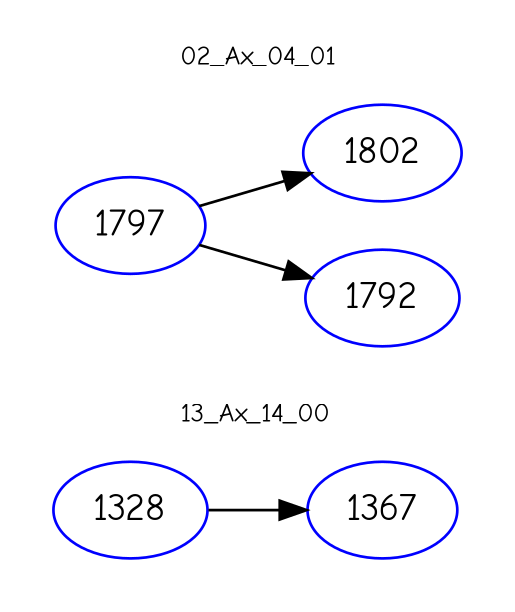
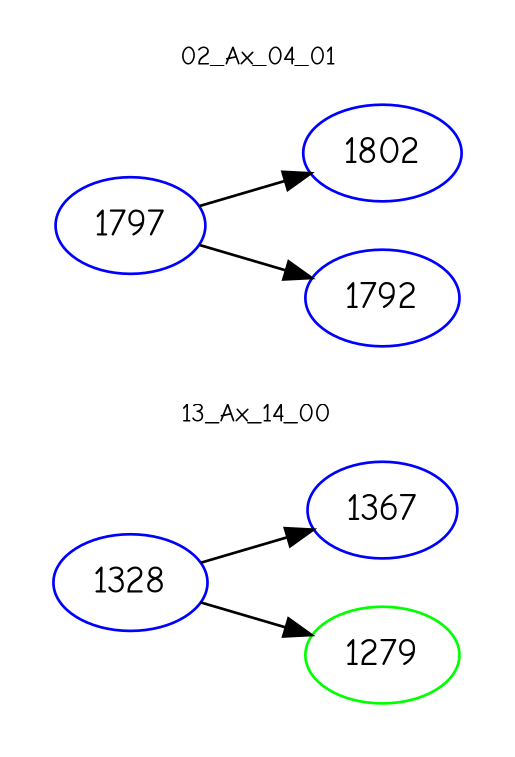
node "1279": added
